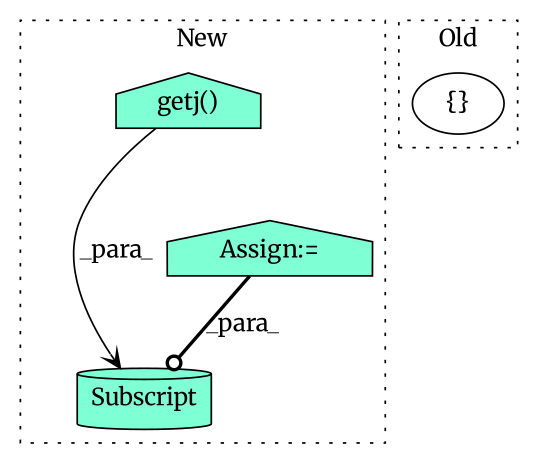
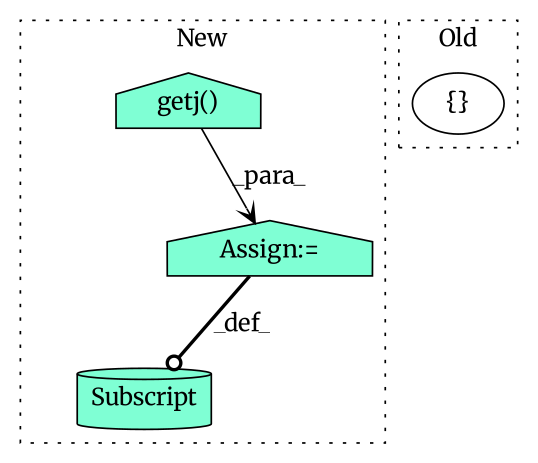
edge "getj()" -> "Subscript": now "getj()" -> "Assign:="
edge "Assign:=" -> "Subscript": label "_para_" -> "_def_"
